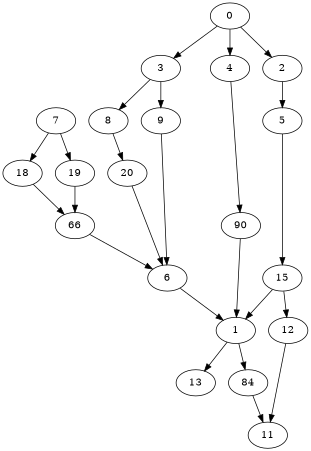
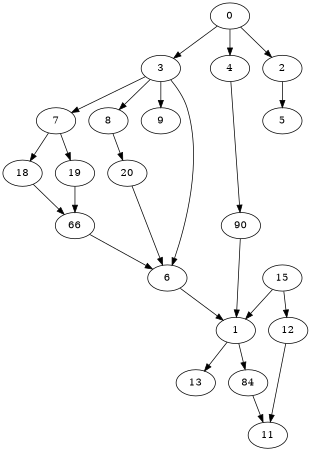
edge "3" -> "7": added
edge "9" -> "6": now "3" -> "6"
edge "5" -> "15": removed
